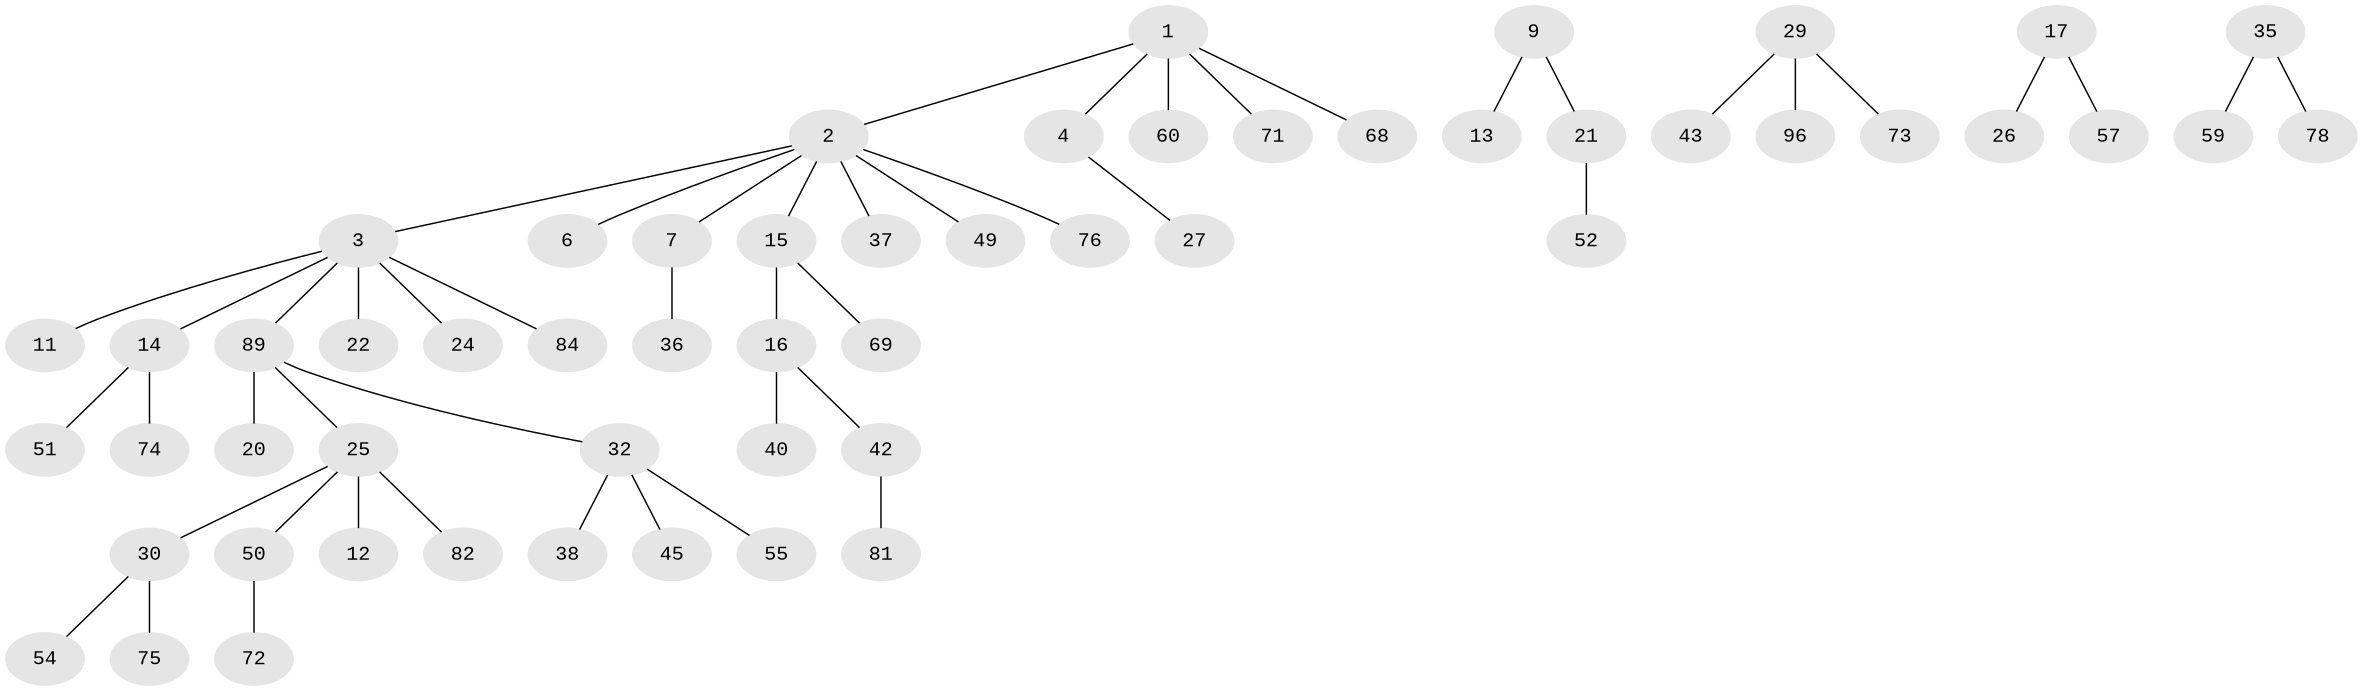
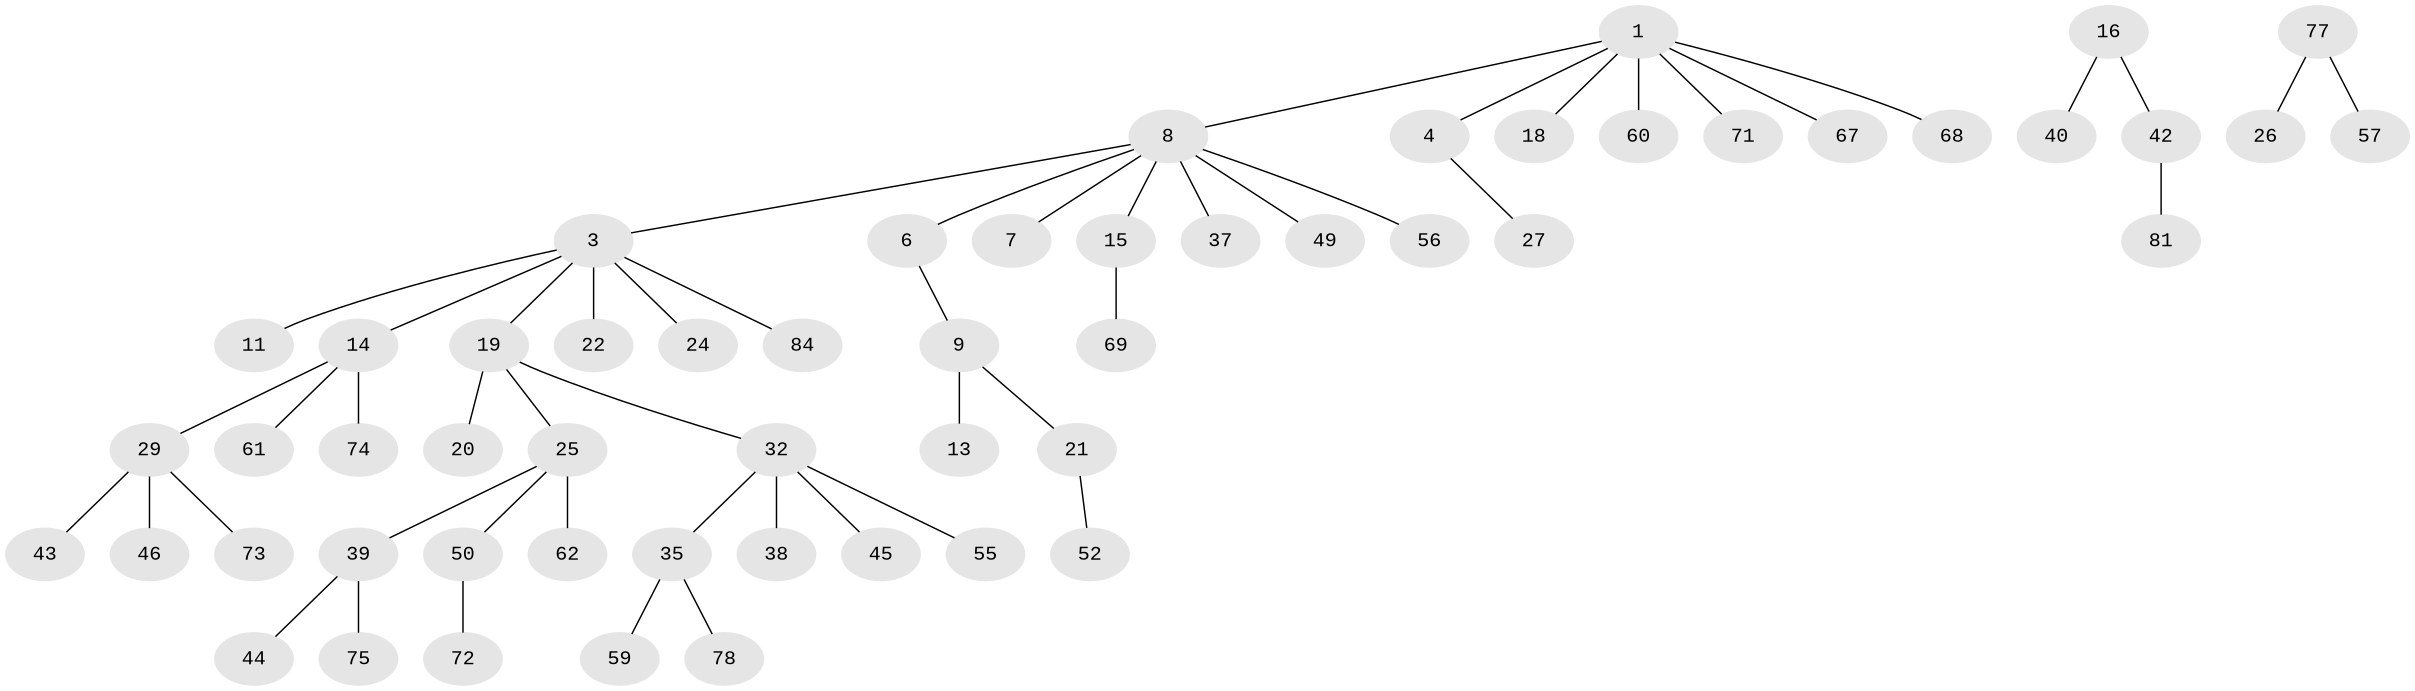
node "17": label "17" -> "77"
node "2": label "2" -> "8"
node "18": added
node "96": label "96" -> "46"
node "67": added
node "76": label "76" -> "56"
edge "15" -- "16": removed
edge "6" -- "9": added
node "89": label "89" -> "19"
node "36": removed
edge "14" -- "29": added
node "51": label "51" -> "61"
edge "32" -- "35": added
node "30": label "30" -> "39"
node "12": label "12" -> "62"
node "82": removed
node "54": label "54" -> "44"
